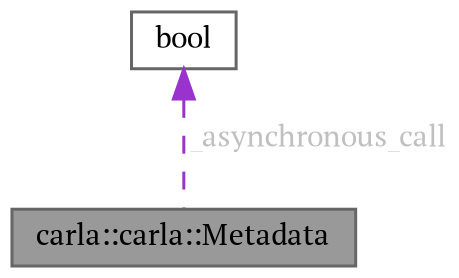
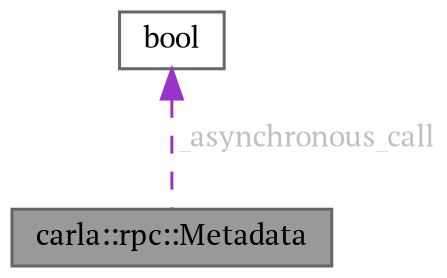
node "carla::carla::Metadata": label "carla::carla::Metadata" -> "carla::rpc::Metadata"
